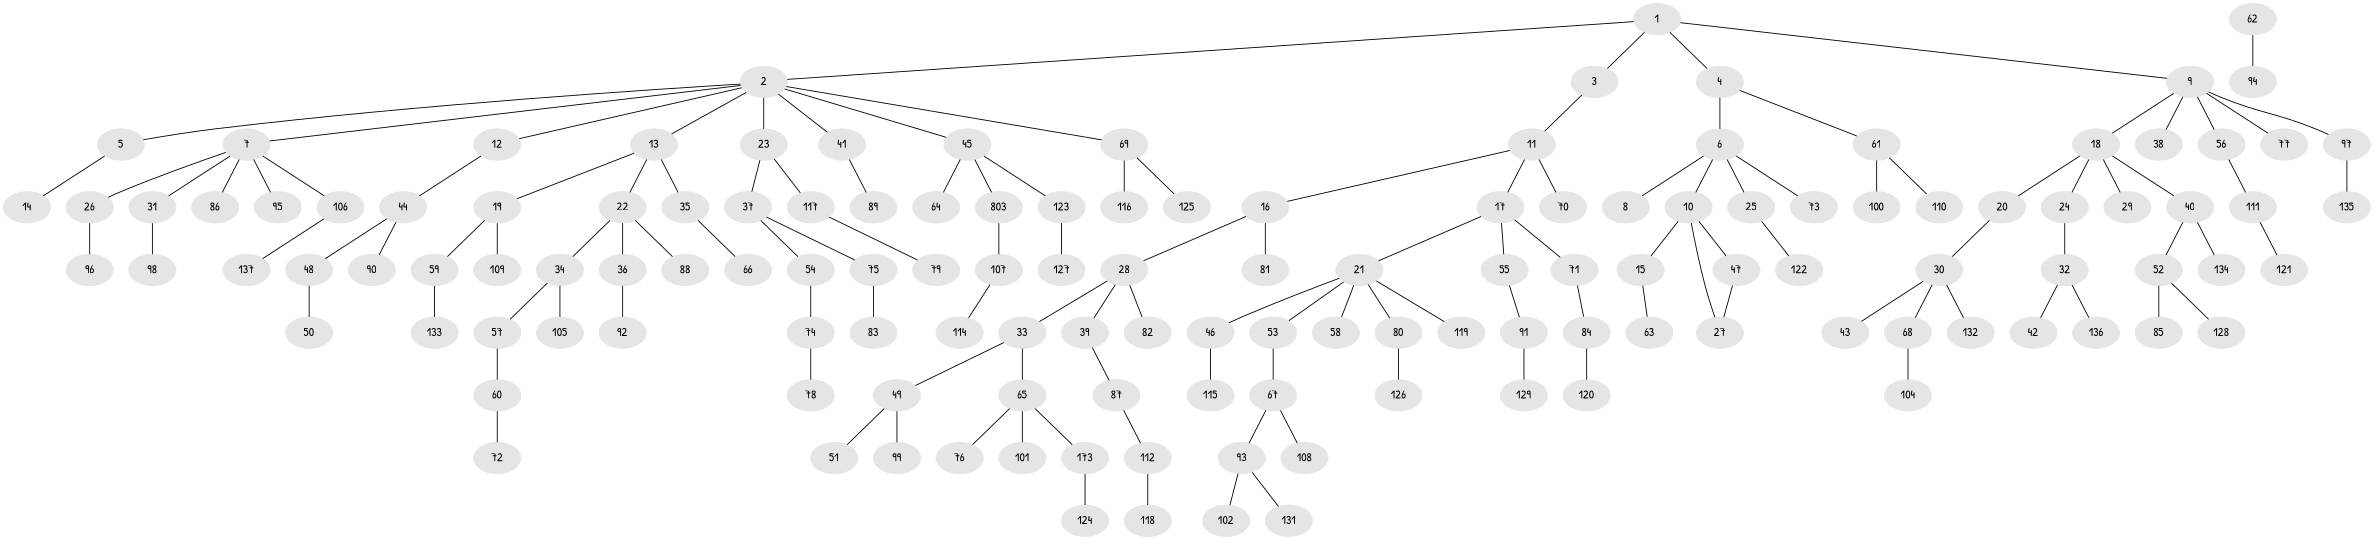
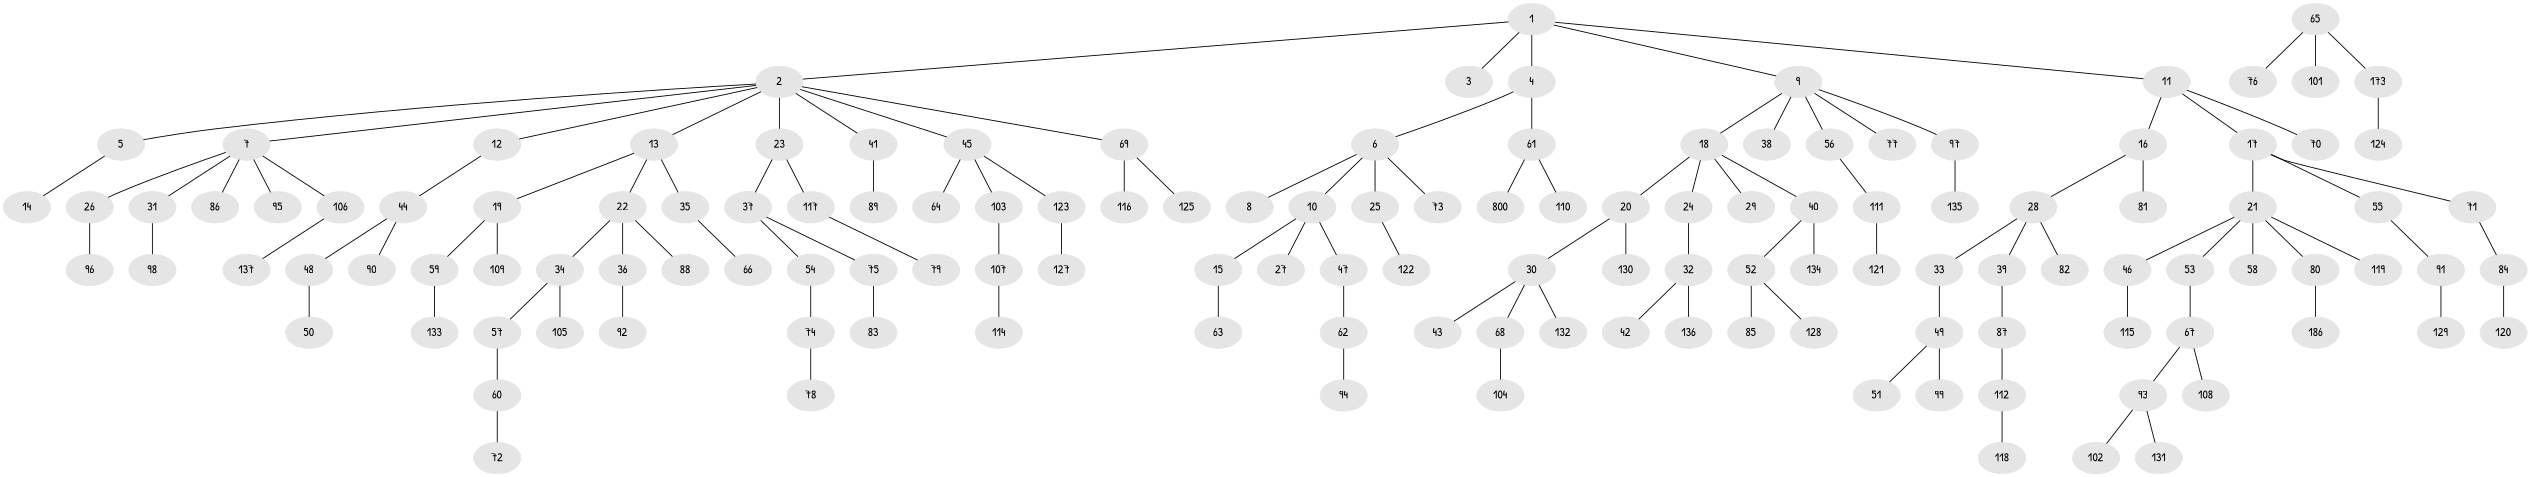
edge "3" -- "11": now "1" -- "11"
node "803": label "803" -> "103"
node "100": label "100" -> "800"
node "130": added
edge "47" -- "27": now "47" -- "62"
edge "33" -- "65": removed
node "126": label "126" -> "186"
